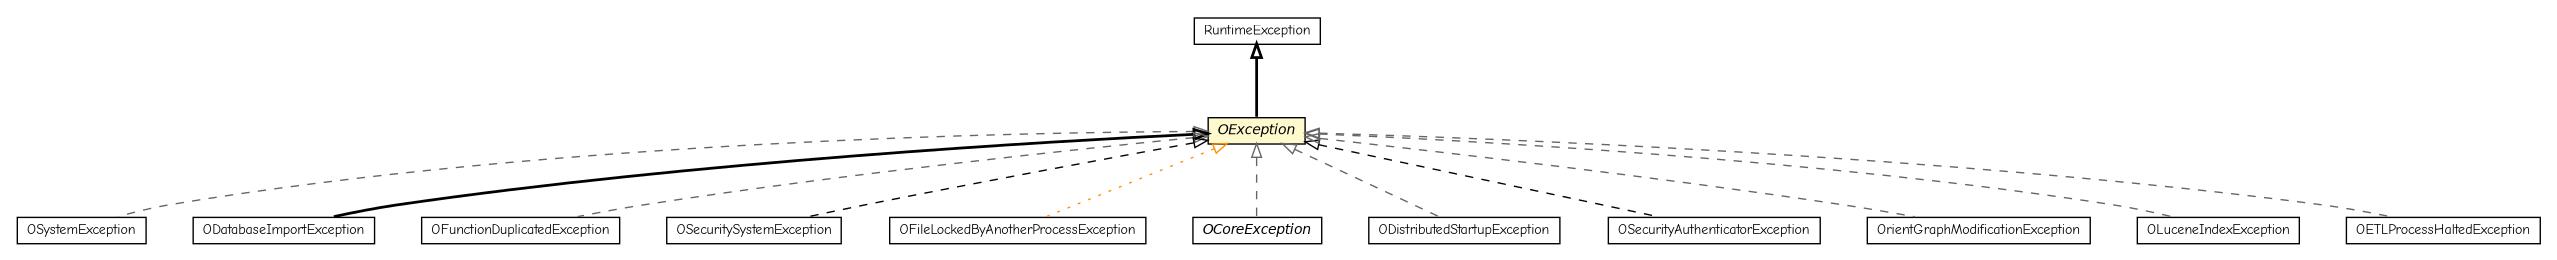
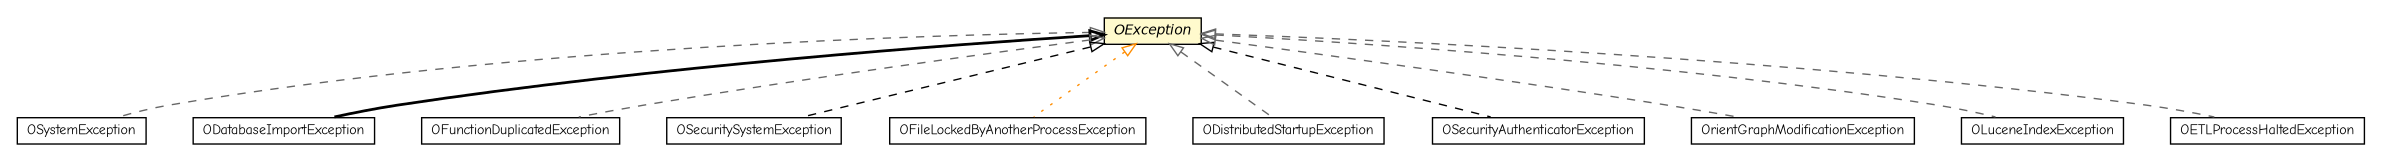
node "RuntimeException": removed
node "OCoreException": removed
